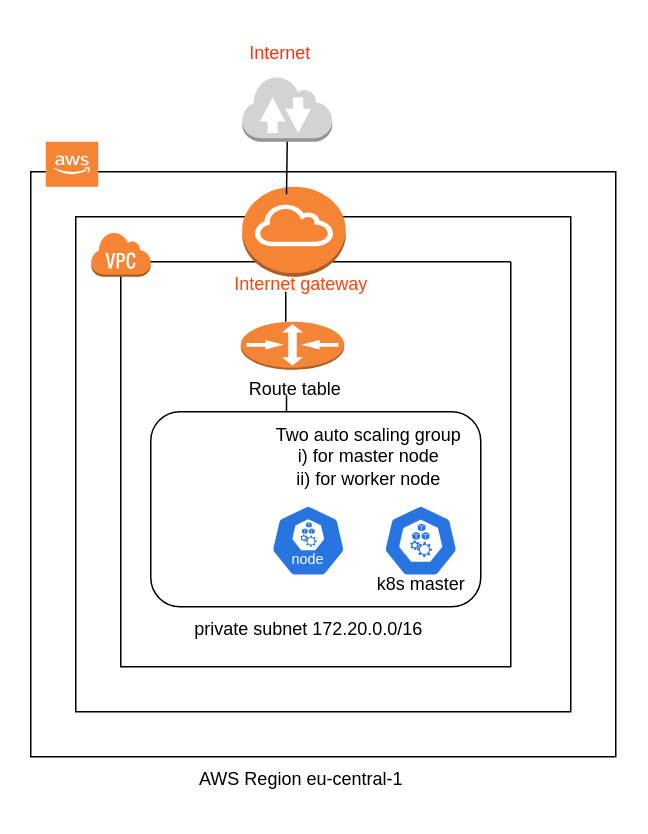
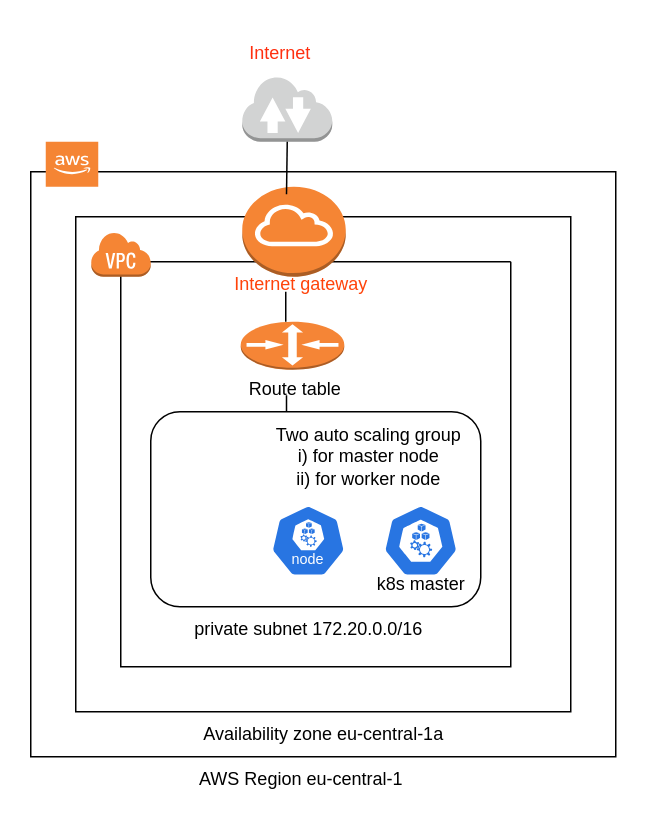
node "Availability zone eu-central-1a": added
